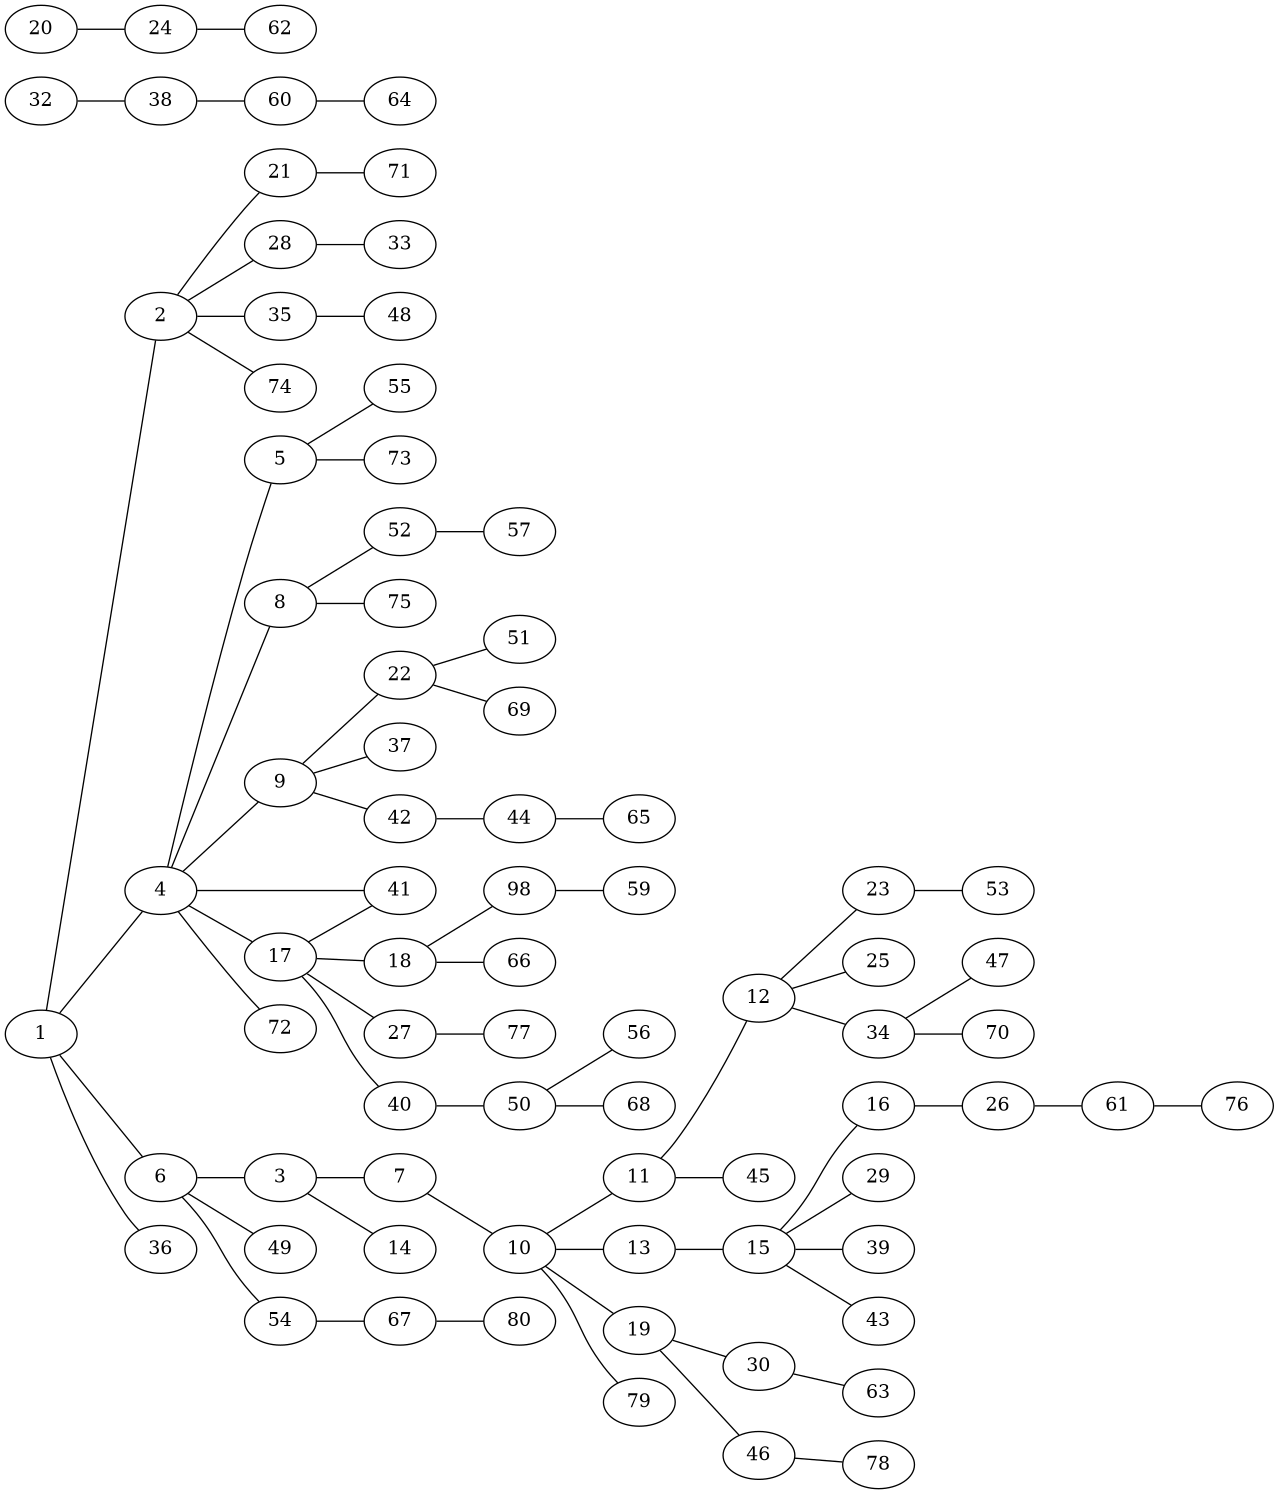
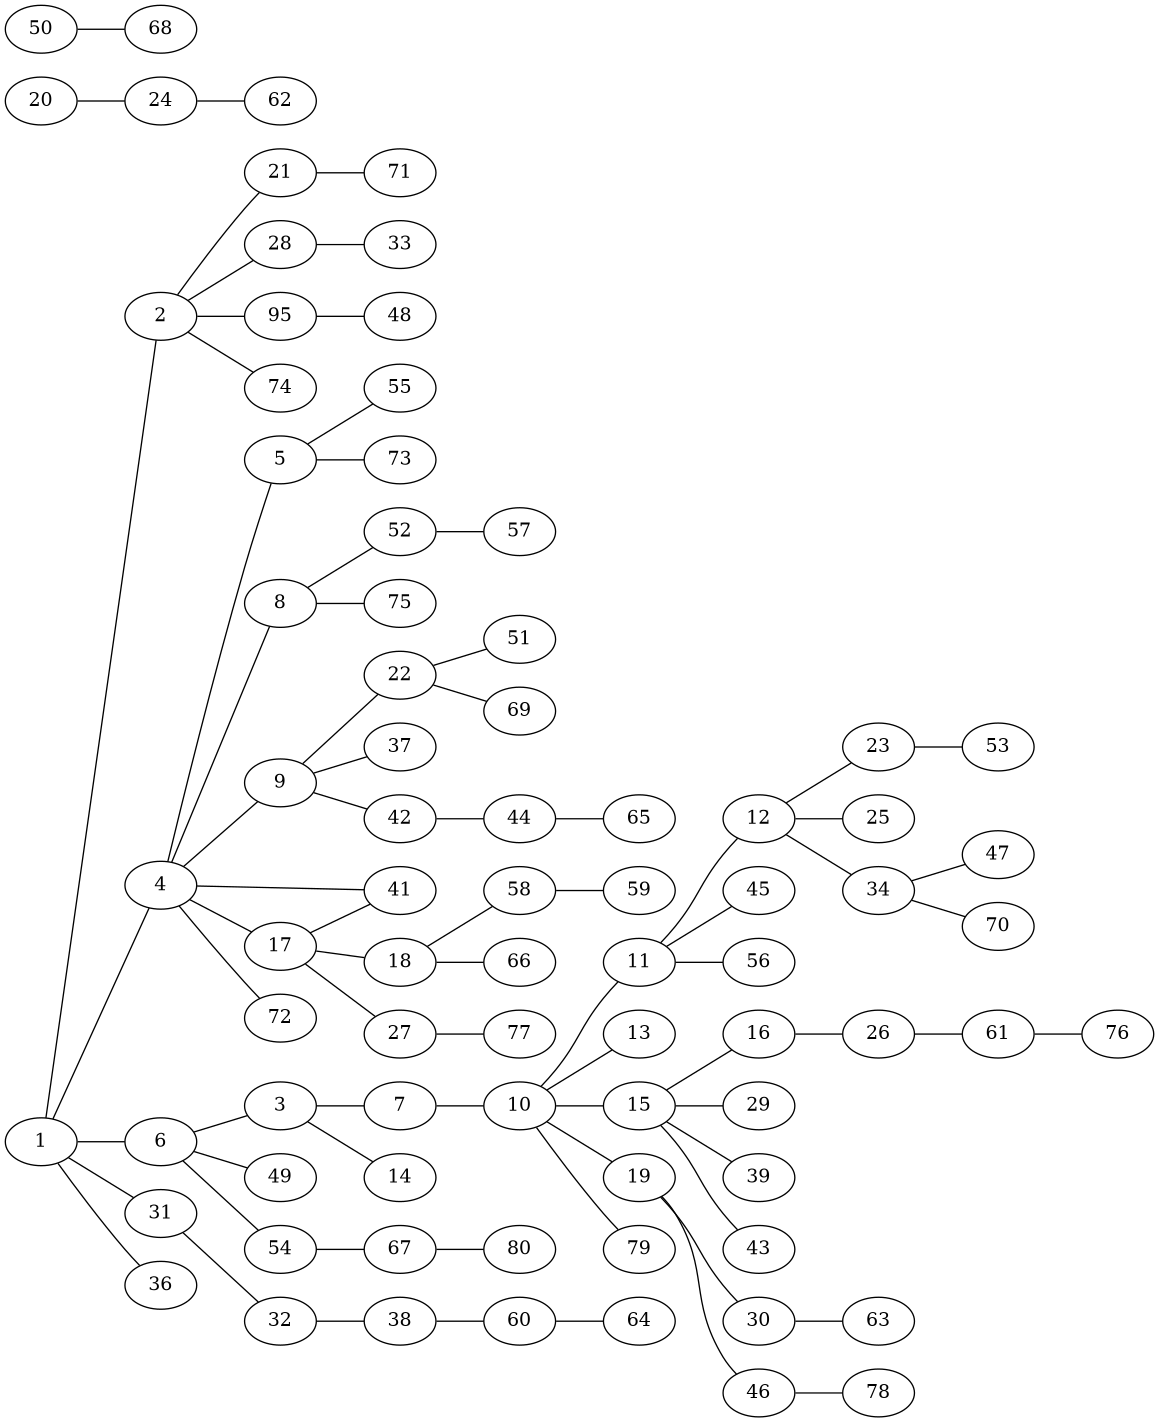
node "35": label "35" -> "95"
node "98": label "98" -> "58"
edge "56" -- "50": now "56" -- "11"
node "40": removed
node "31": added
edge "13" -- "15": now "10" -- "15"
